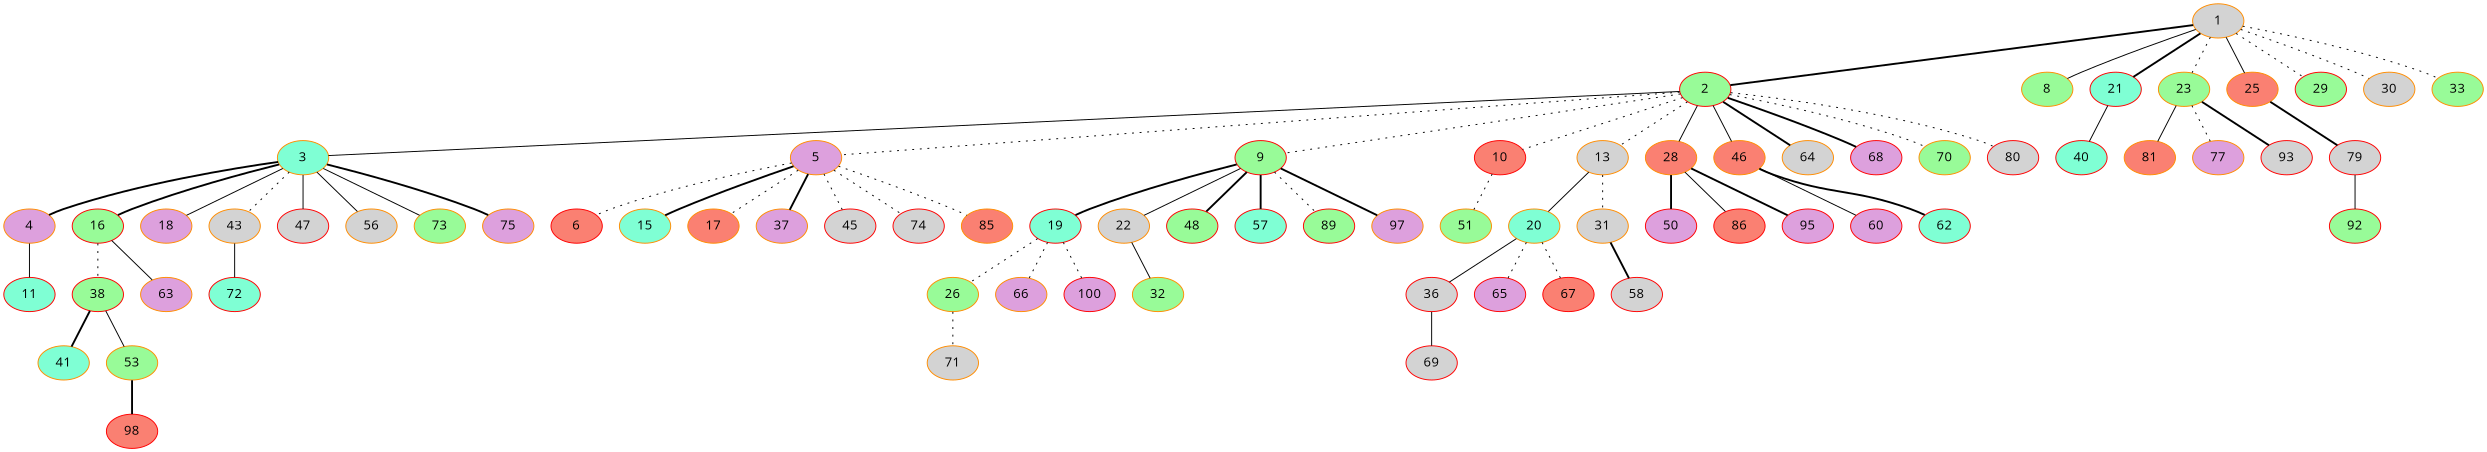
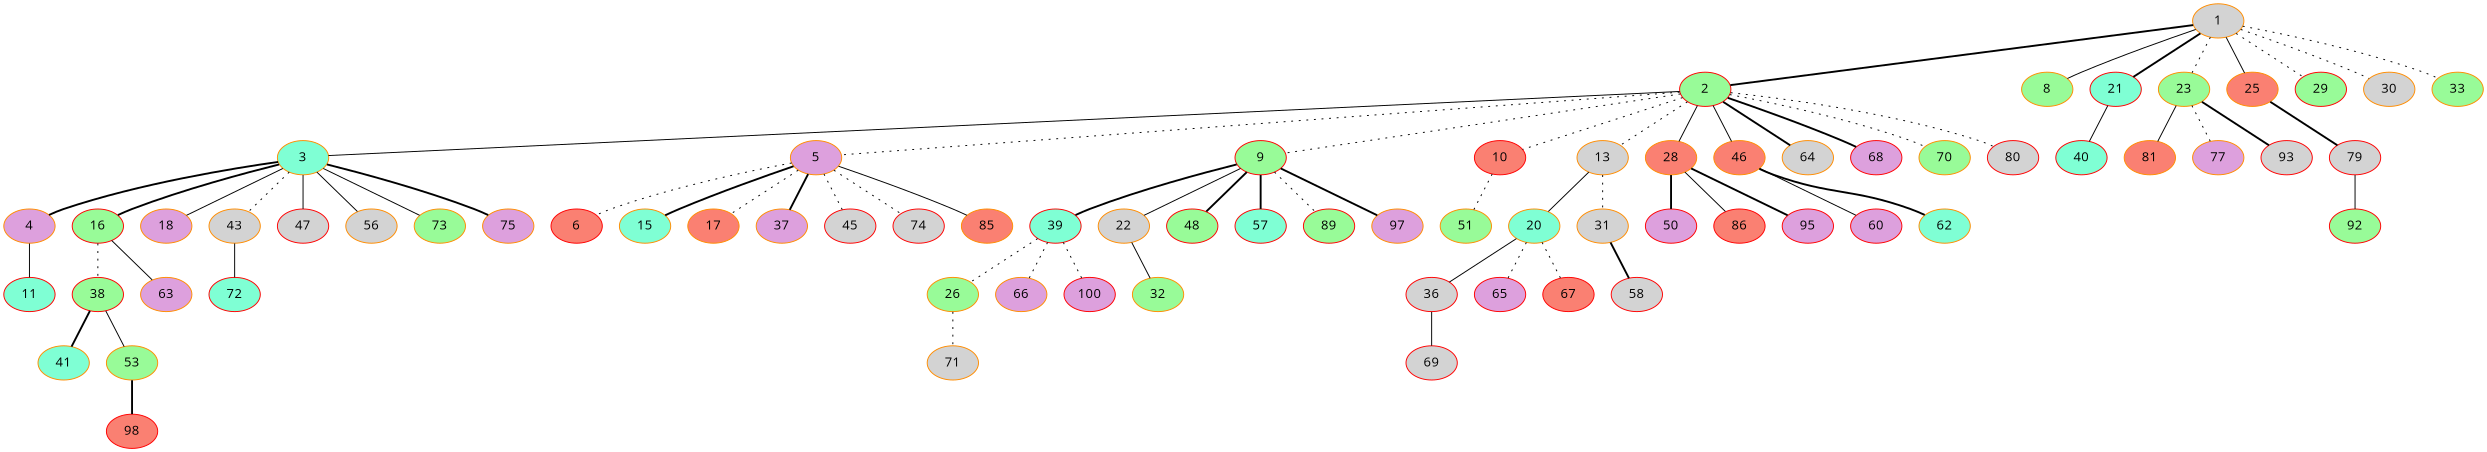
edge "5" -- "85": style dotted -> solid
node "19": label "19" -> "39"
node "62": color red -> darkorange
